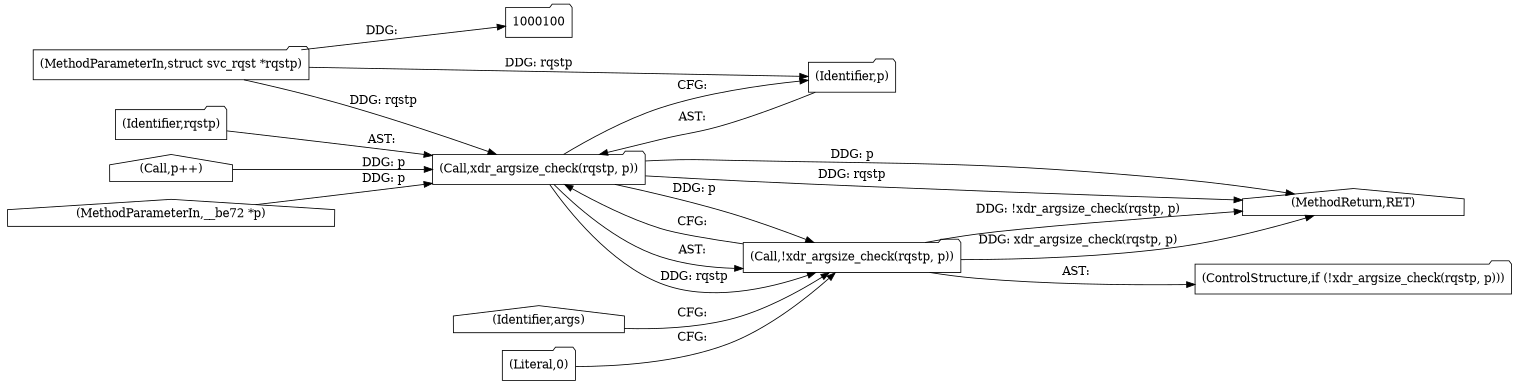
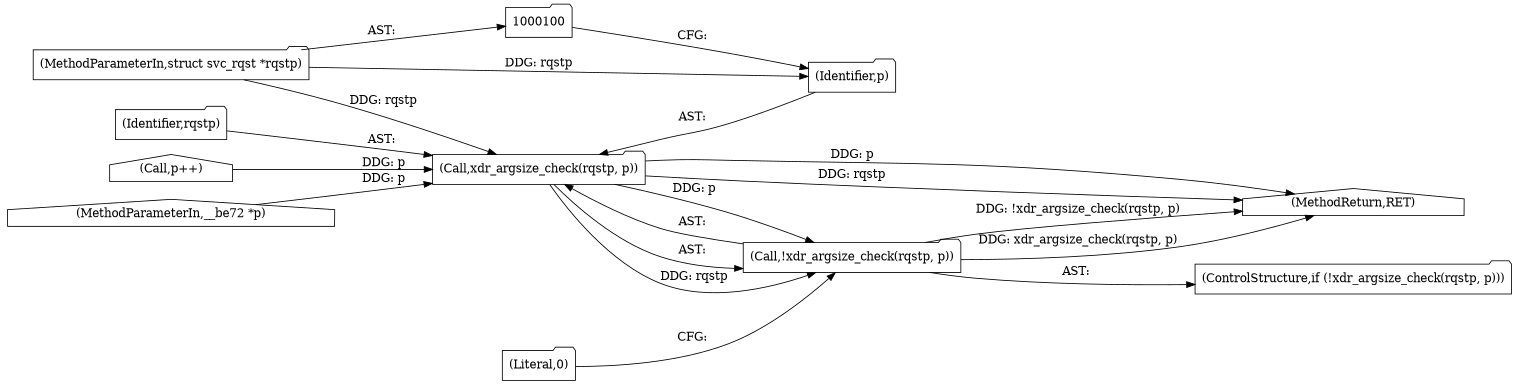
edge "(MethodParameterIn,struct svc_rqst *rqstp)" -> "1000100": label "DDG: " -> "AST: "
edge "(Call,xdr_argsize_check(rqstp, p))" -> "(Identifier,p)": now "1000100" -> "(Identifier,p)"
edge "(Call,!xdr_argsize_check(rqstp, p))" -> "(Call,xdr_argsize_check(rqstp, p))": label "CFG: " -> "AST: "
node "(Identifier,args)": removed
